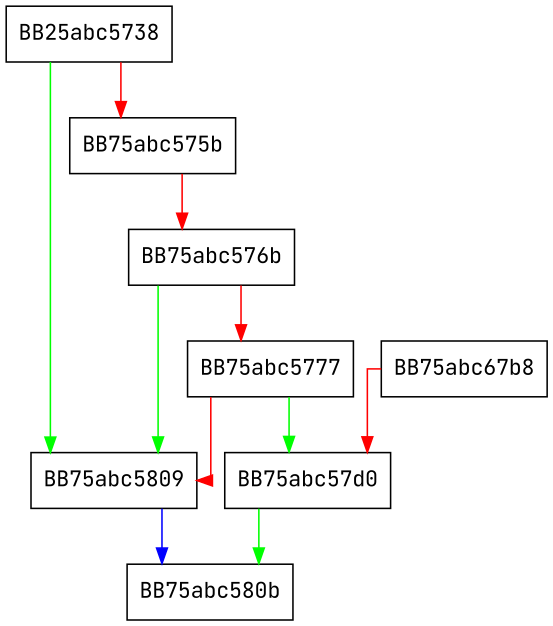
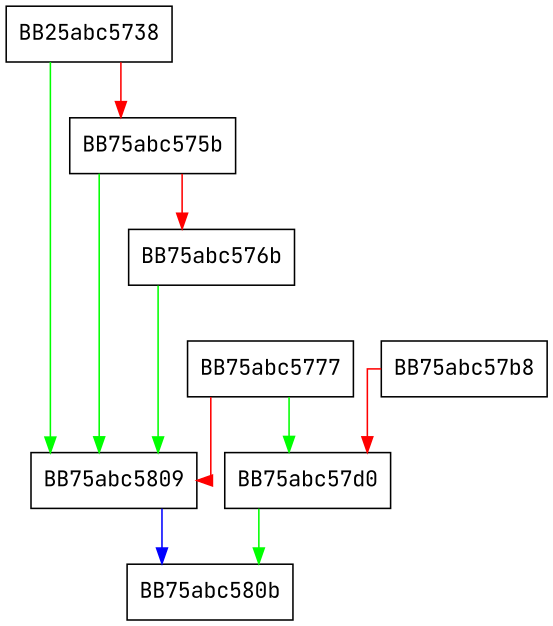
edge "BB75abc575b" -> "BB75abc5809": added
edge "BB75abc576b" -> "BB75abc5777": removed
node "BB75abc67b8": label "BB75abc67b8" -> "BB75abc57b8"
